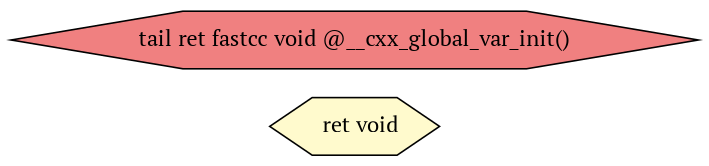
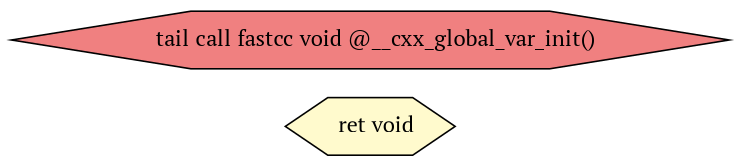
node "tail ret fastcc void @__cxx_global_var_init()": label "tail ret fastcc void @__cxx_global_var_init()" -> "tail call fastcc void @__cxx_global_var_init()"
